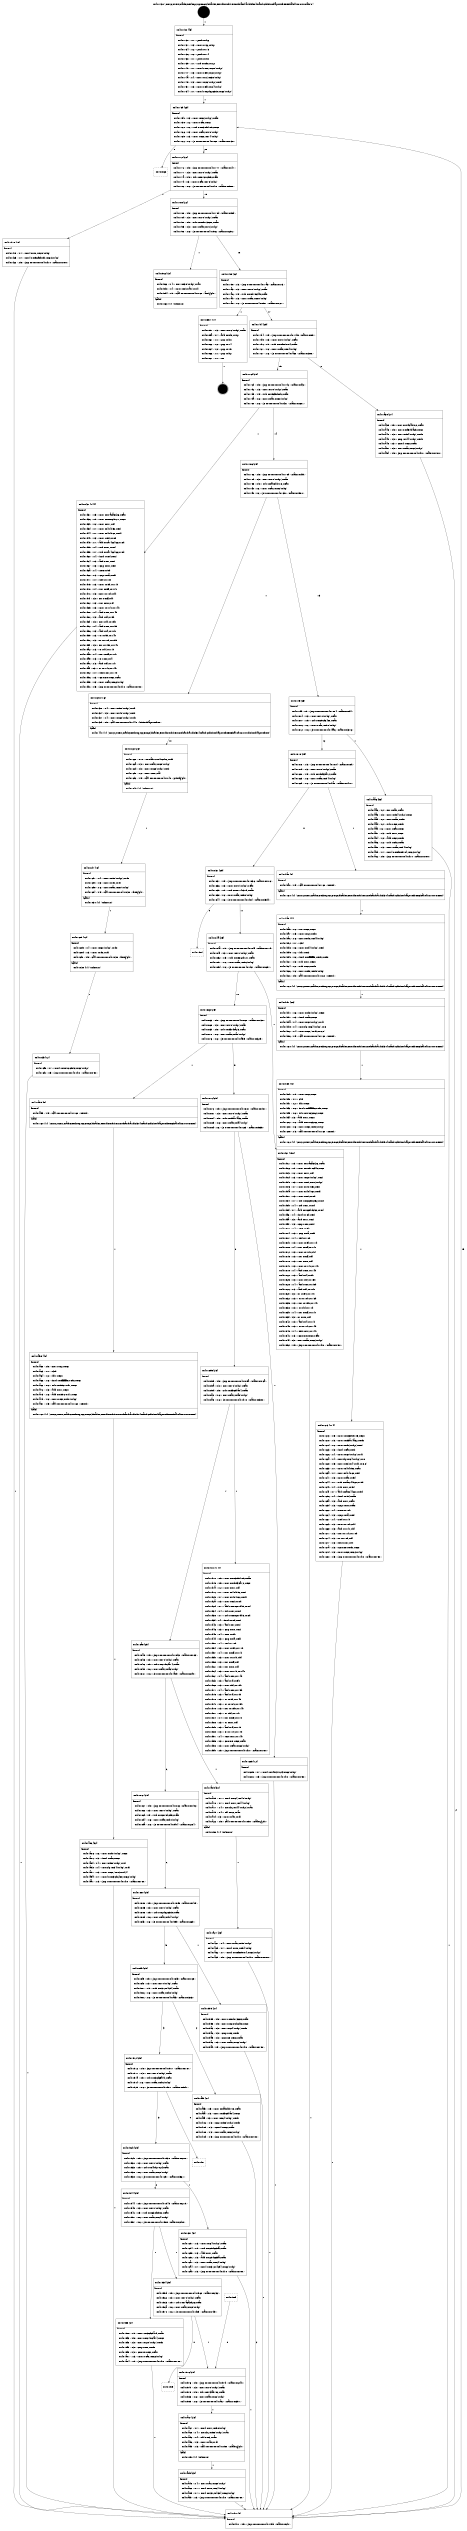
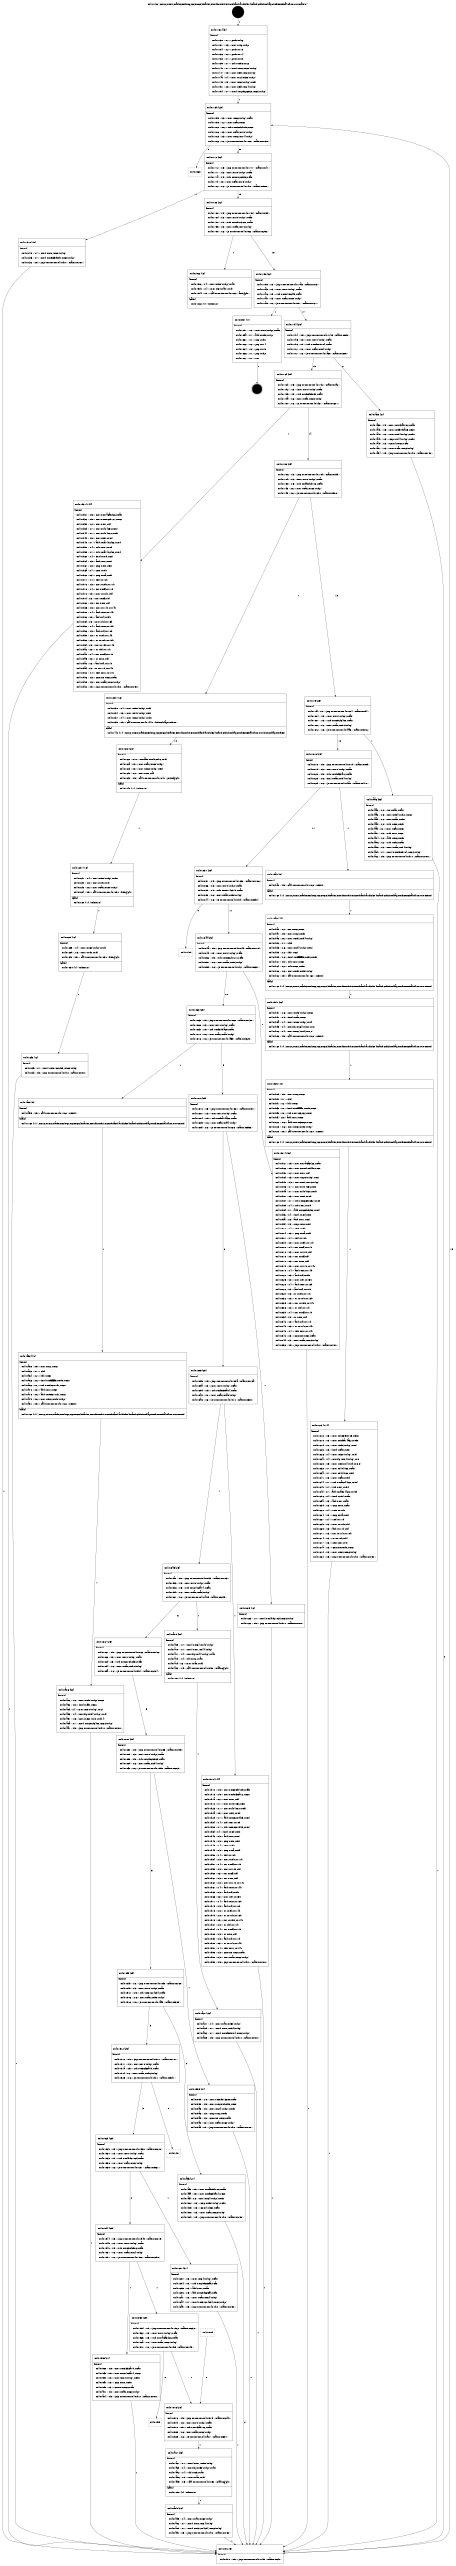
edge "0x401b10 [144]" -> "0x401f10 [5]": added, label "1"
